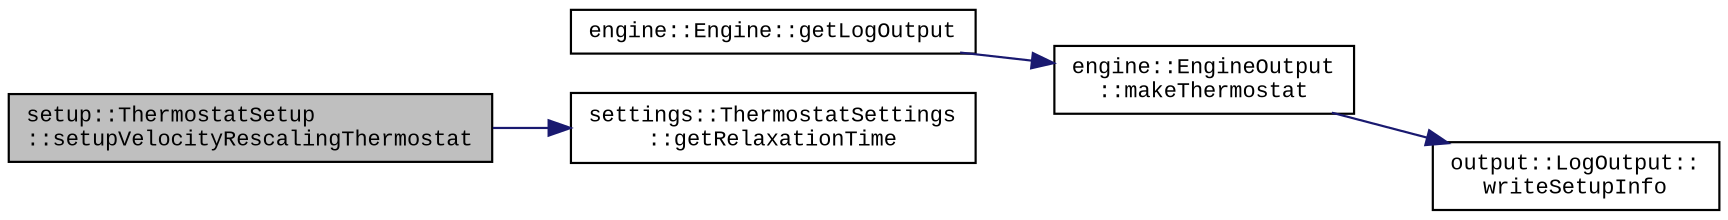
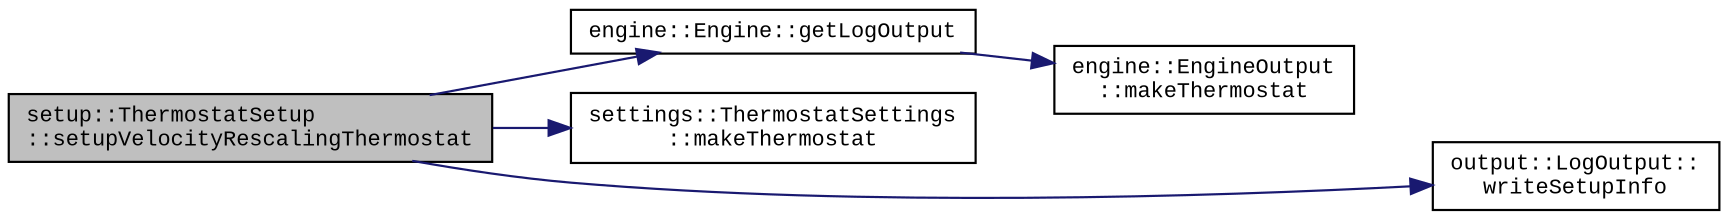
edge "setup::ThermostatSetup ::setupVelocityRescalingThermostat" -> "engine::Engine::getLogOutput": added
edge "engine::EngineOutput ::makeThermostat" -> "output::LogOutput:: writeSetupInfo": now "setup::ThermostatSetup ::setupVelocityRescalingThermostat" -> "output::LogOutput:: writeSetupInfo"
node "settings::ThermostatSettings ::getRelaxationTime": label "settings::ThermostatSettings ::getRelaxationTime" -> "settings::ThermostatSettings ::makeThermostat"
